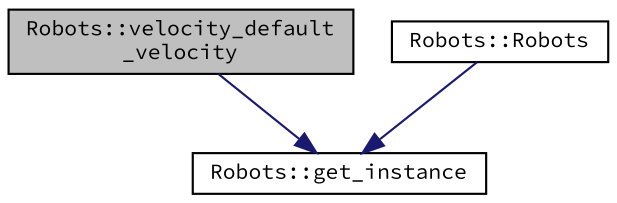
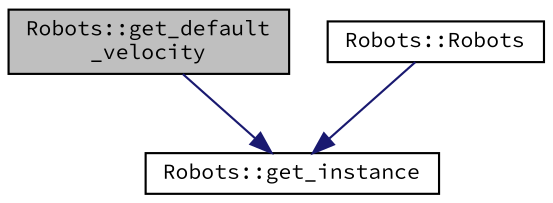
node "Robots::velocity_default _velocity": label "Robots::velocity_default _velocity" -> "Robots::get_default _velocity"
